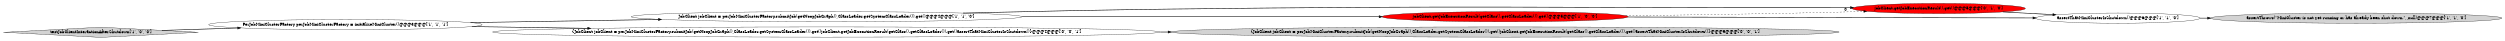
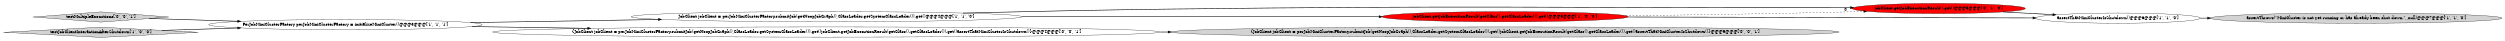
node "testMultipleExecutions['0', '0', '1']": added
